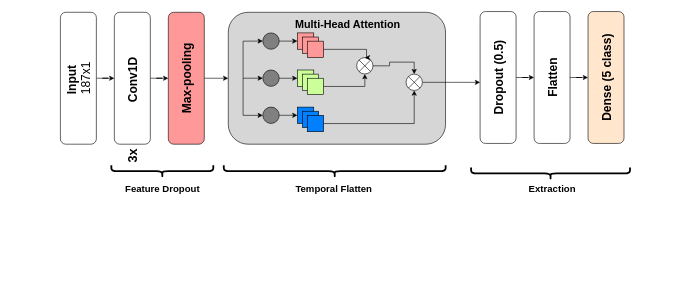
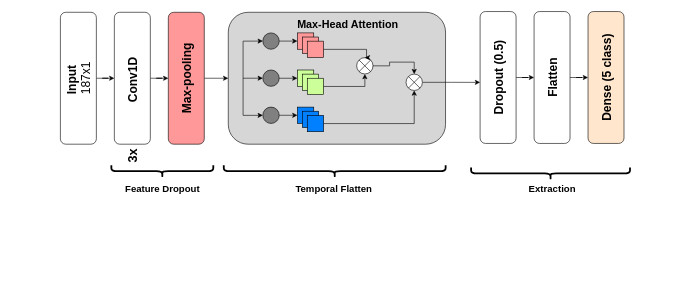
node "Multi-Head Attention": label "Multi-Head Attention" -> "Max-Head Attention"
